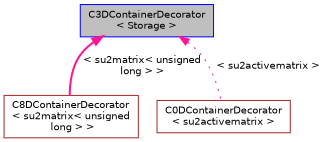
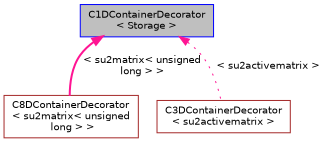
node "C3DContainerDecorator < Storage >": label "C3DContainerDecorator < Storage >" -> "C1DContainerDecorator < Storage >"
node "C0DContainerDecorator < su2activematrix >": label "C0DContainerDecorator < su2activematrix >" -> "C3DContainerDecorator < su2activematrix >"
